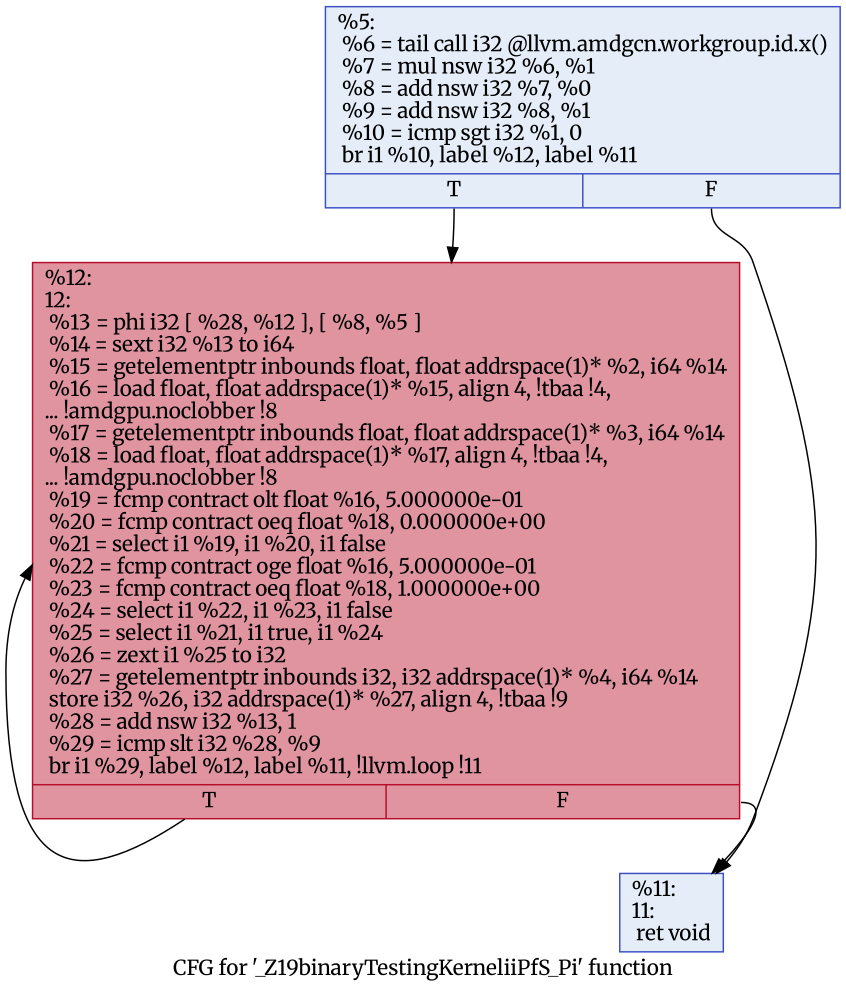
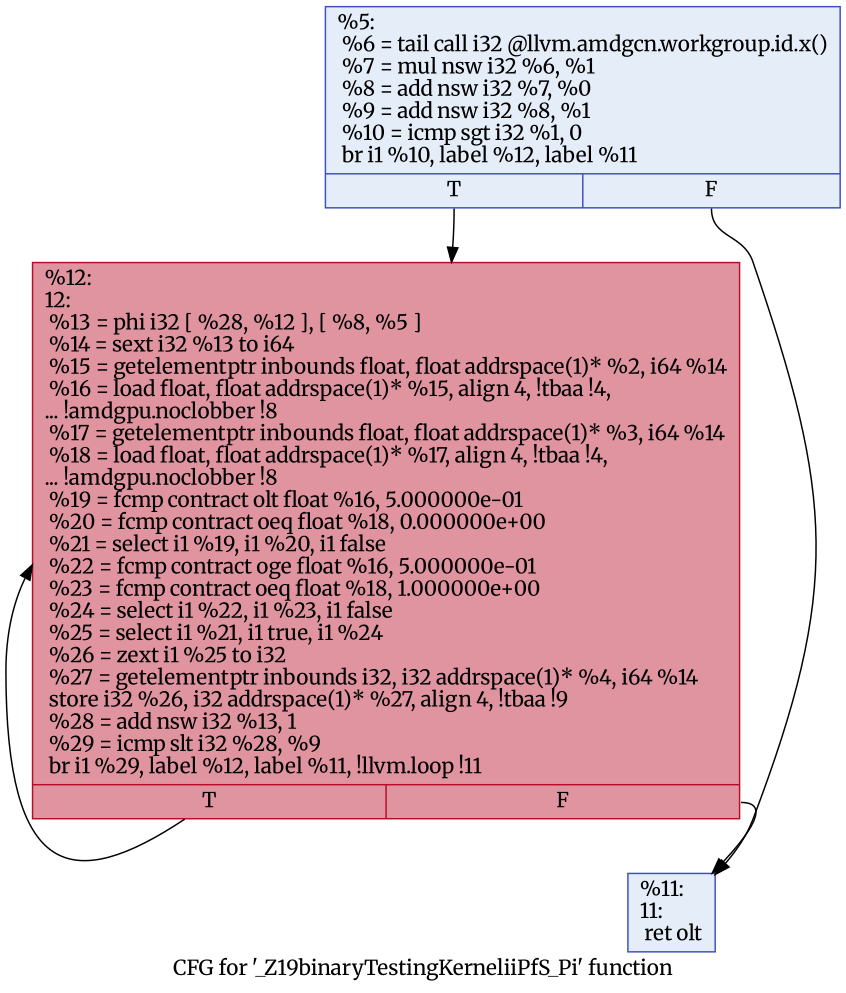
node "%11:": text "ret void" -> "ret olt"
